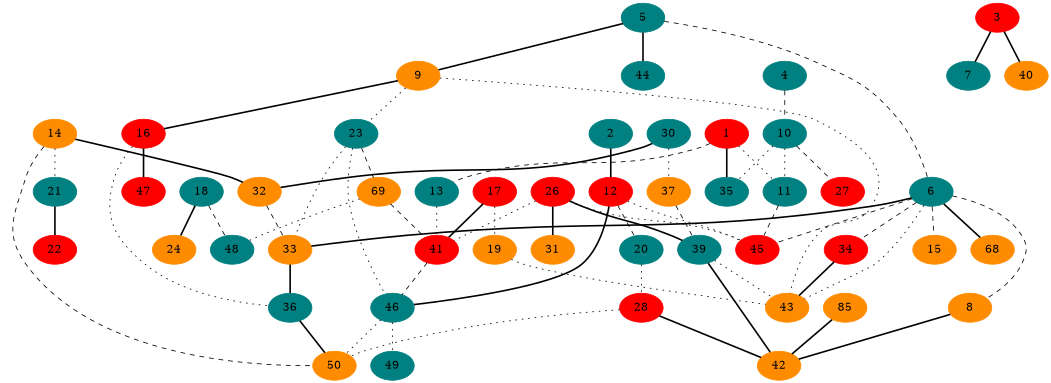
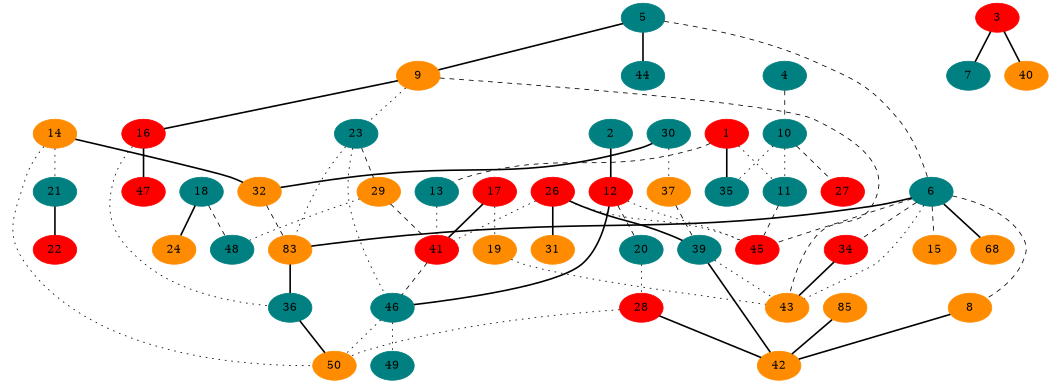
edge "9" -- "43": style dotted -> dashed
node "69": label "69" -> "29"
node "33": label "33" -> "83"
edge "14" -- "50": style dashed -> dotted
